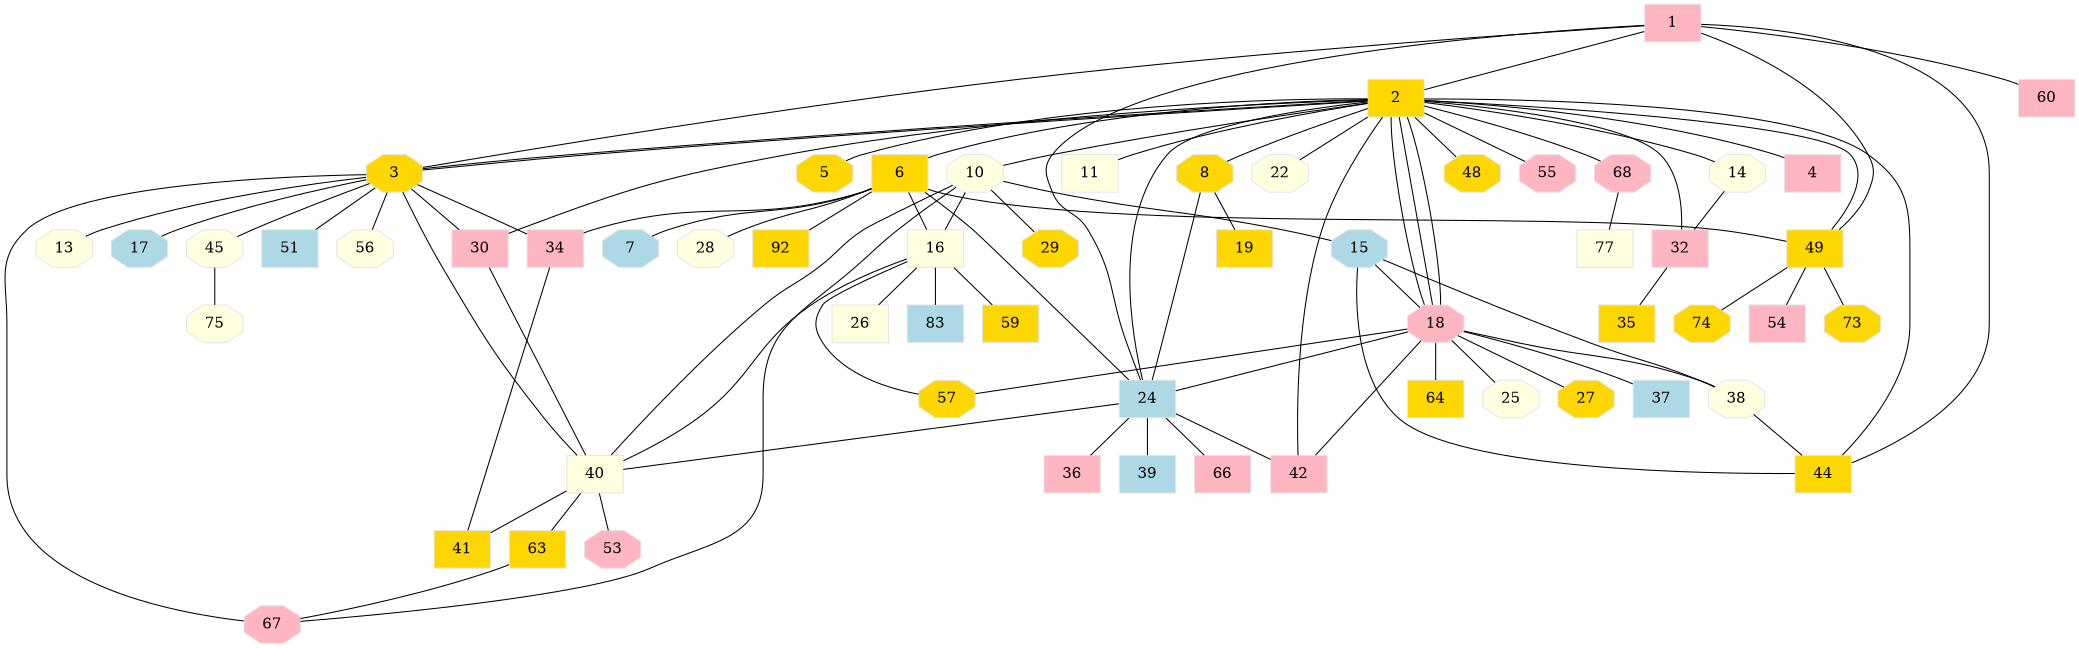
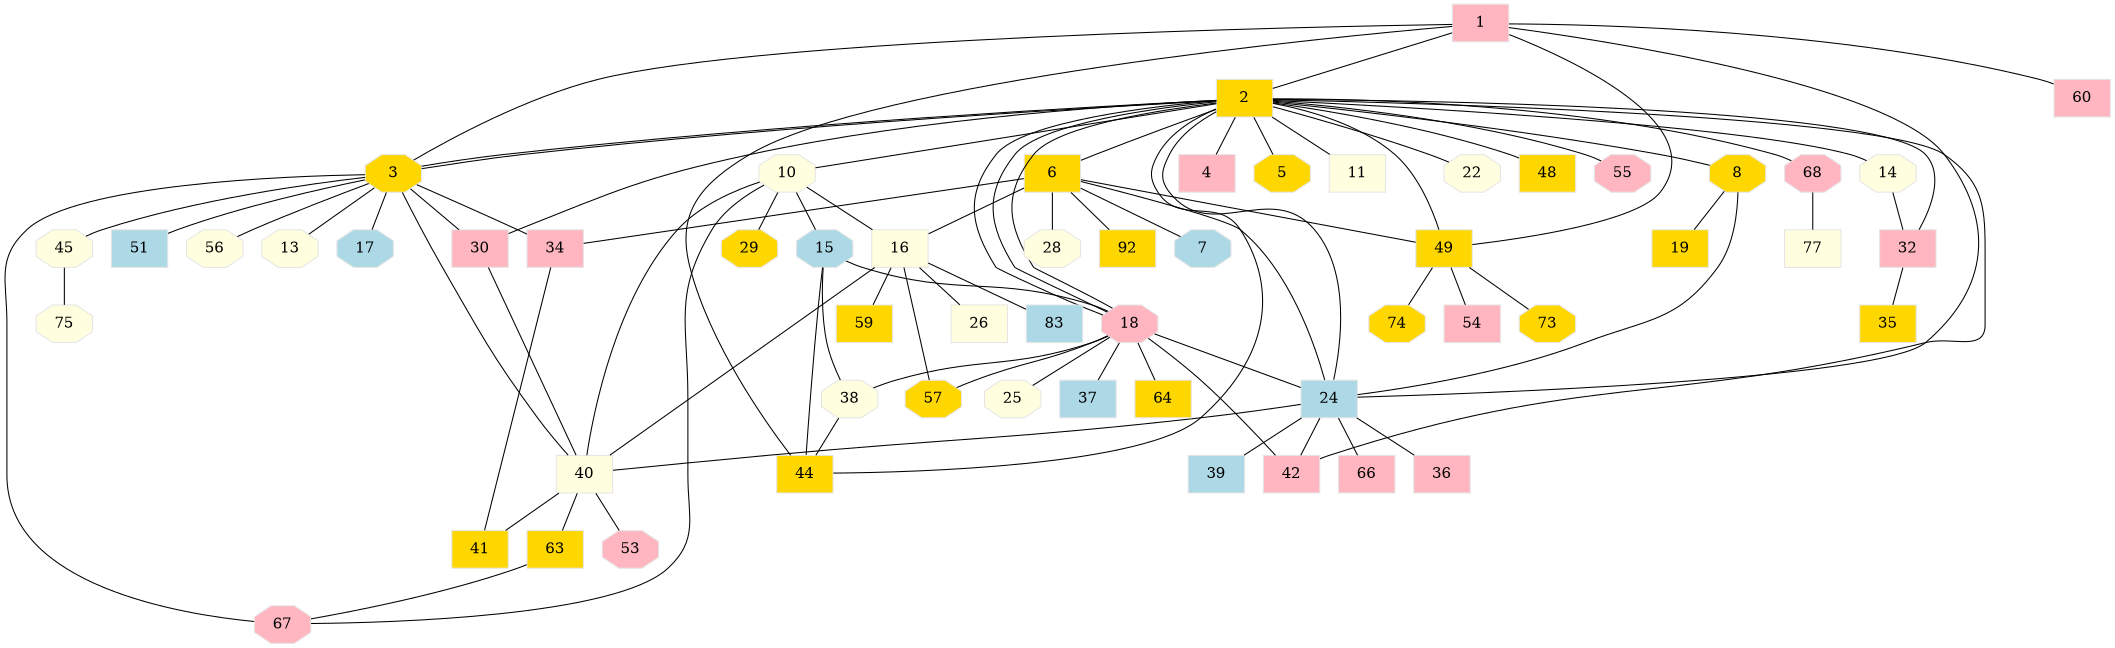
node "48": shape octagon -> box
node "27": removed
